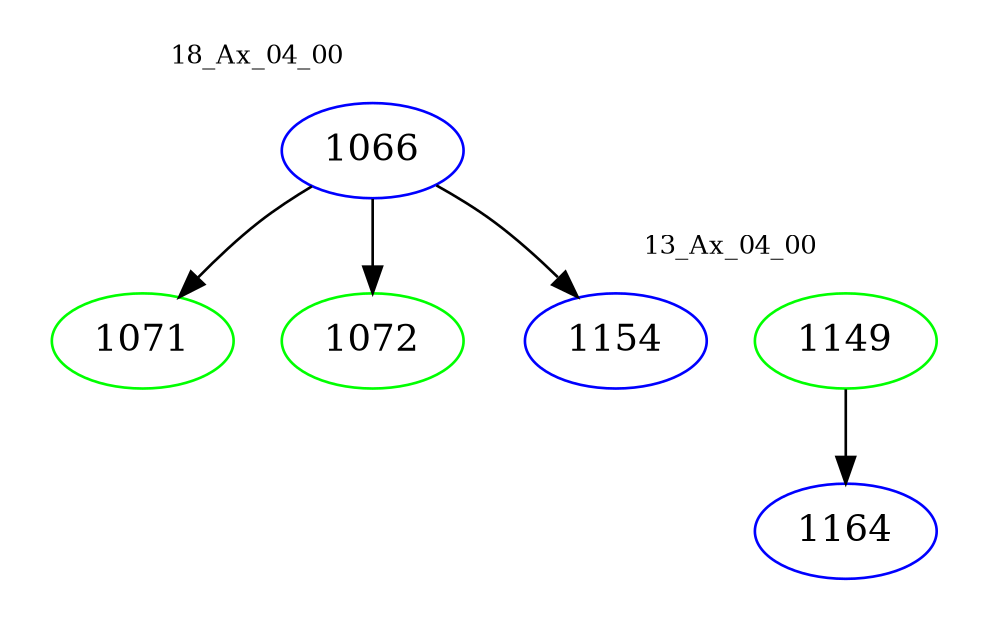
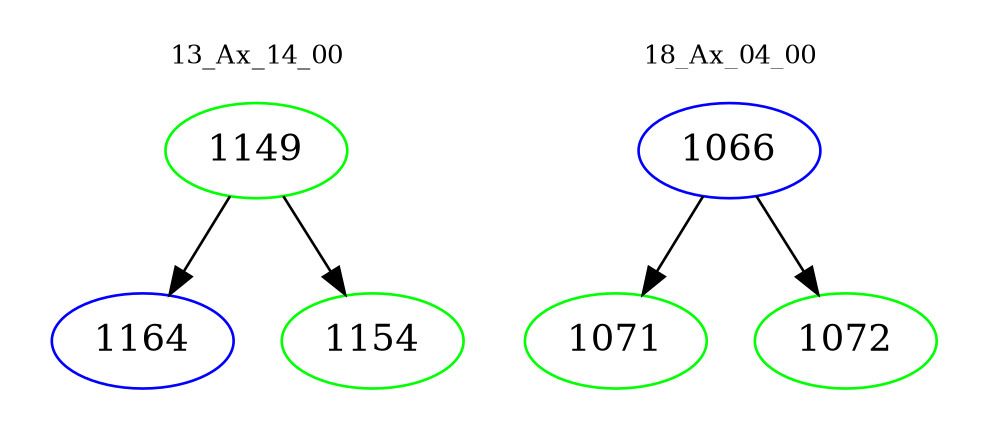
edge "1066" -> "1154": now "1149" -> "1154"
cluster "13_Ax_04_00": label "13_Ax_04_00" -> "13_Ax_14_00"
node "1154": color blue -> green
